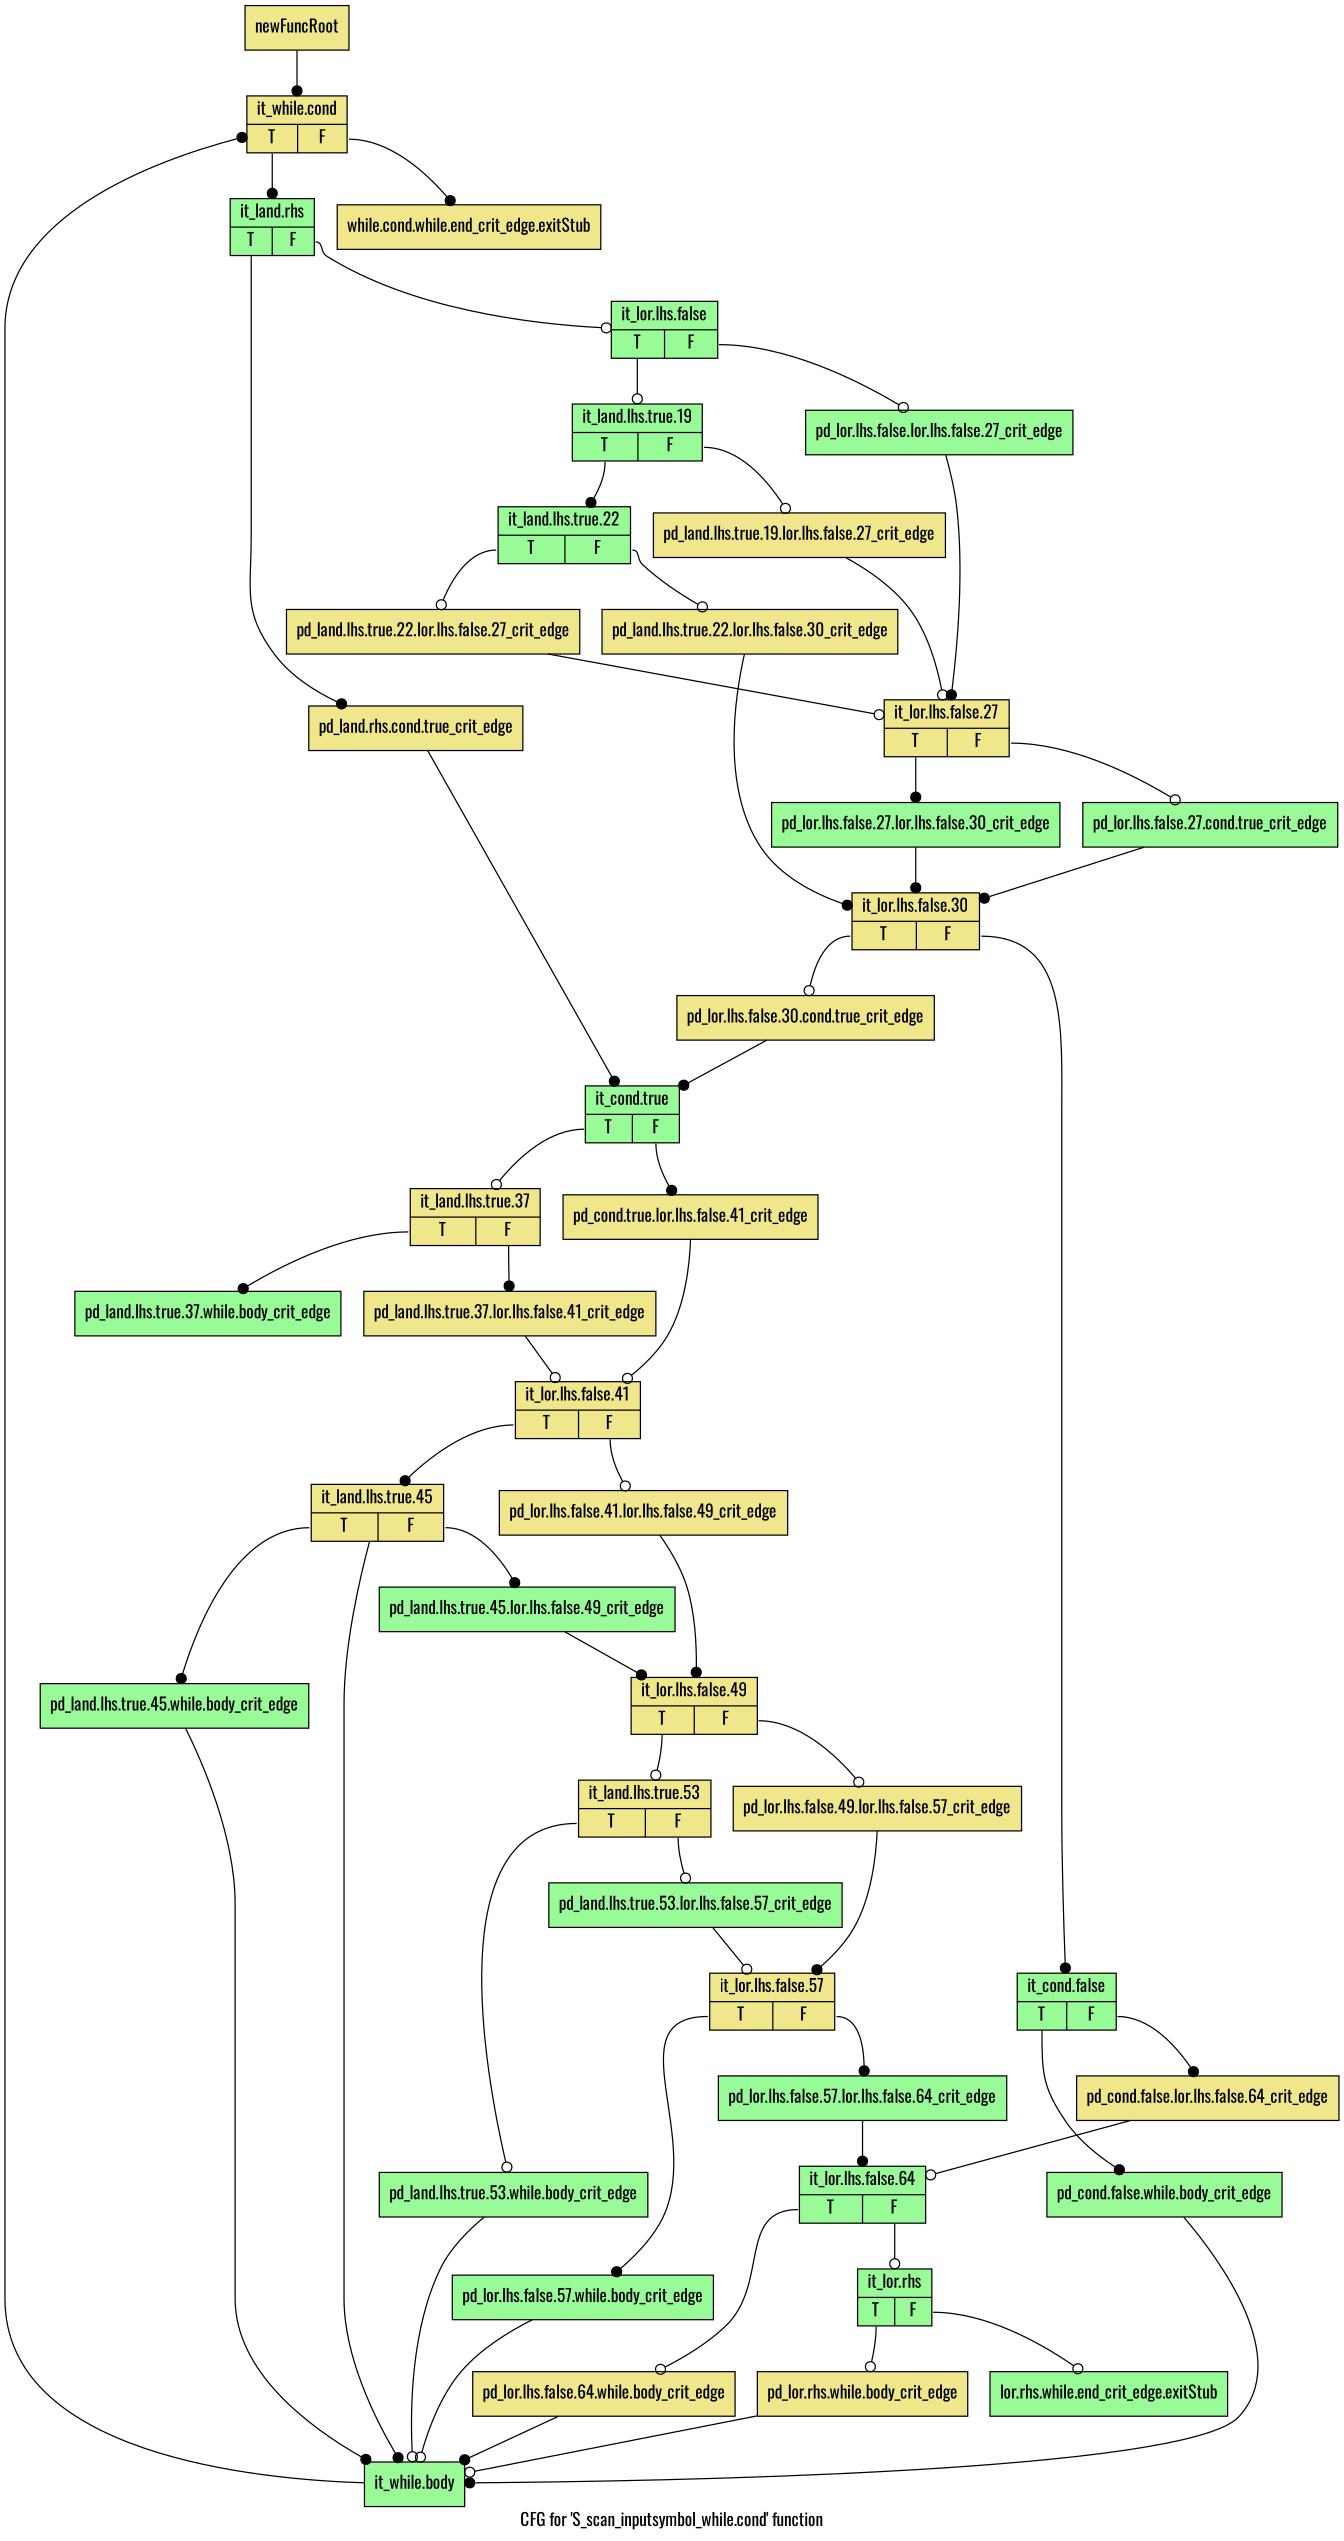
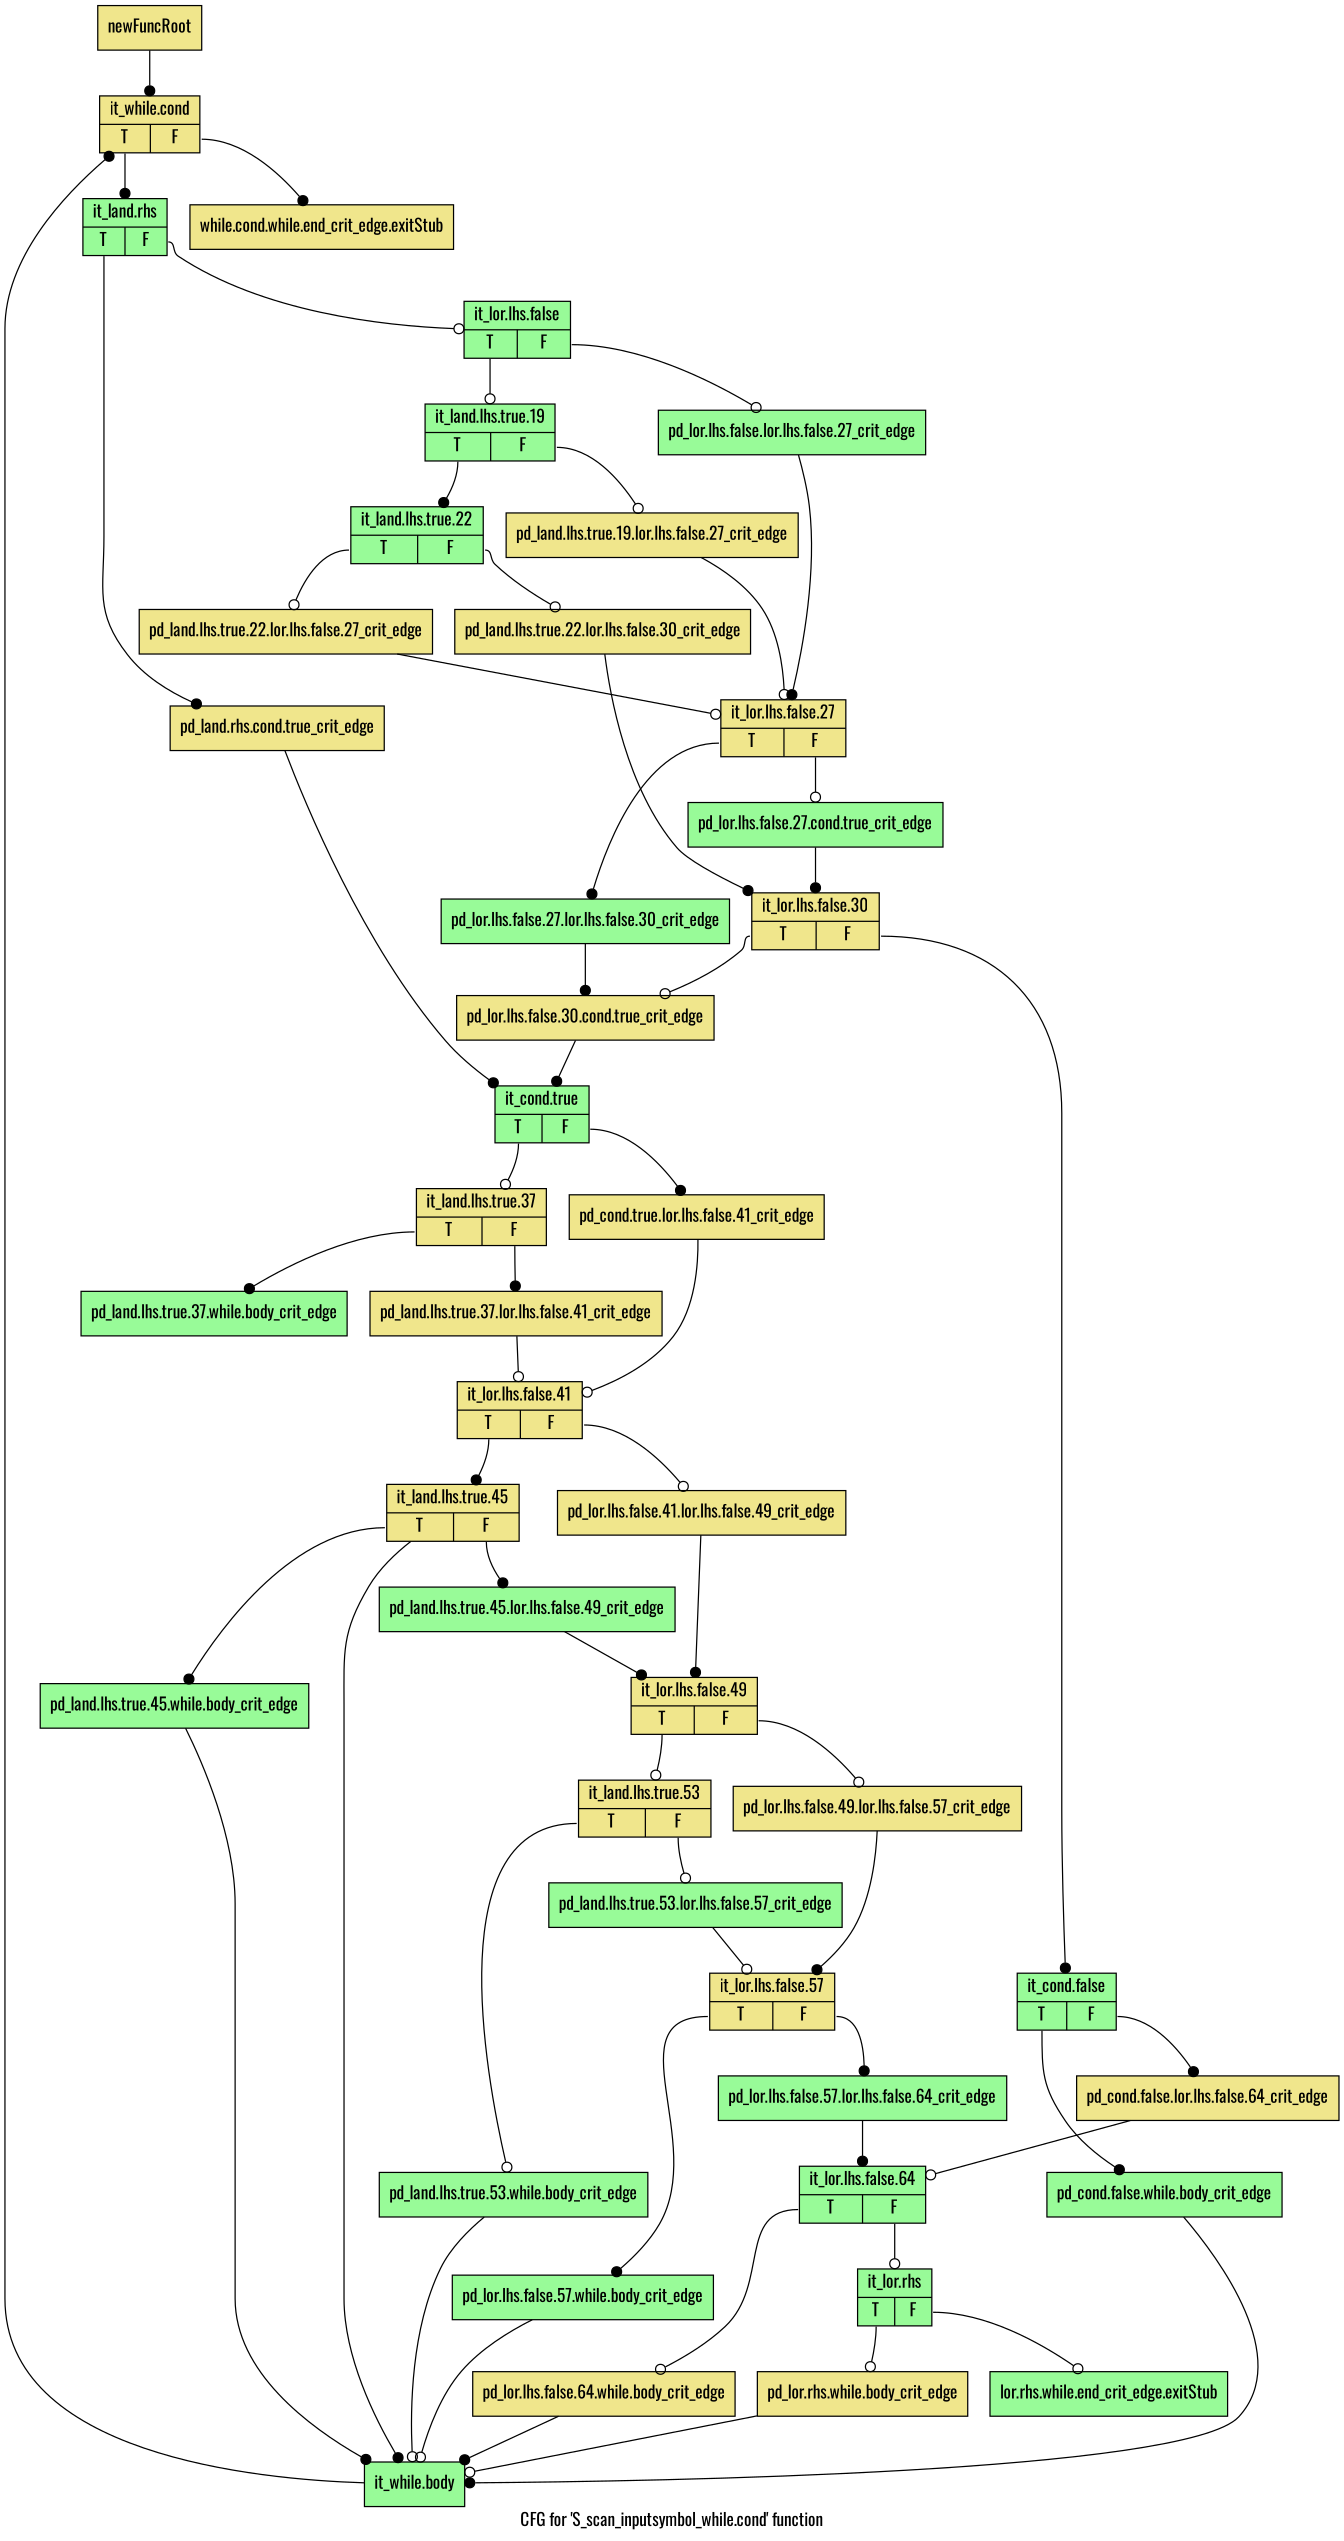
edge "pd_lor.lhs.false.27.lor.lhs.false.30_crit_edge" -> "it_lor.lhs.false.30": now "pd_lor.lhs.false.27.lor.lhs.false.30_crit_edge" -> "pd_lor.lhs.false.30.cond.true_crit_edge"
